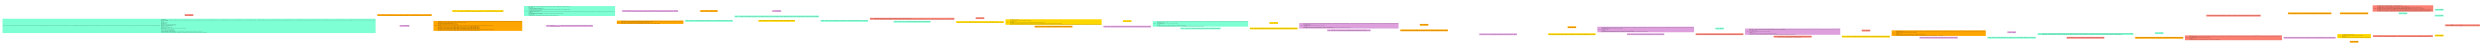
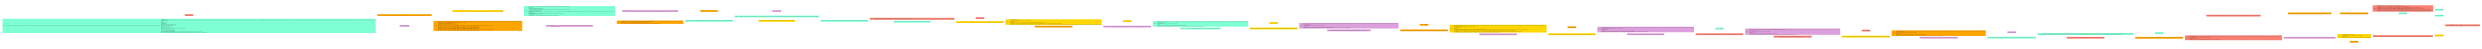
node "90: 0x0088": added
